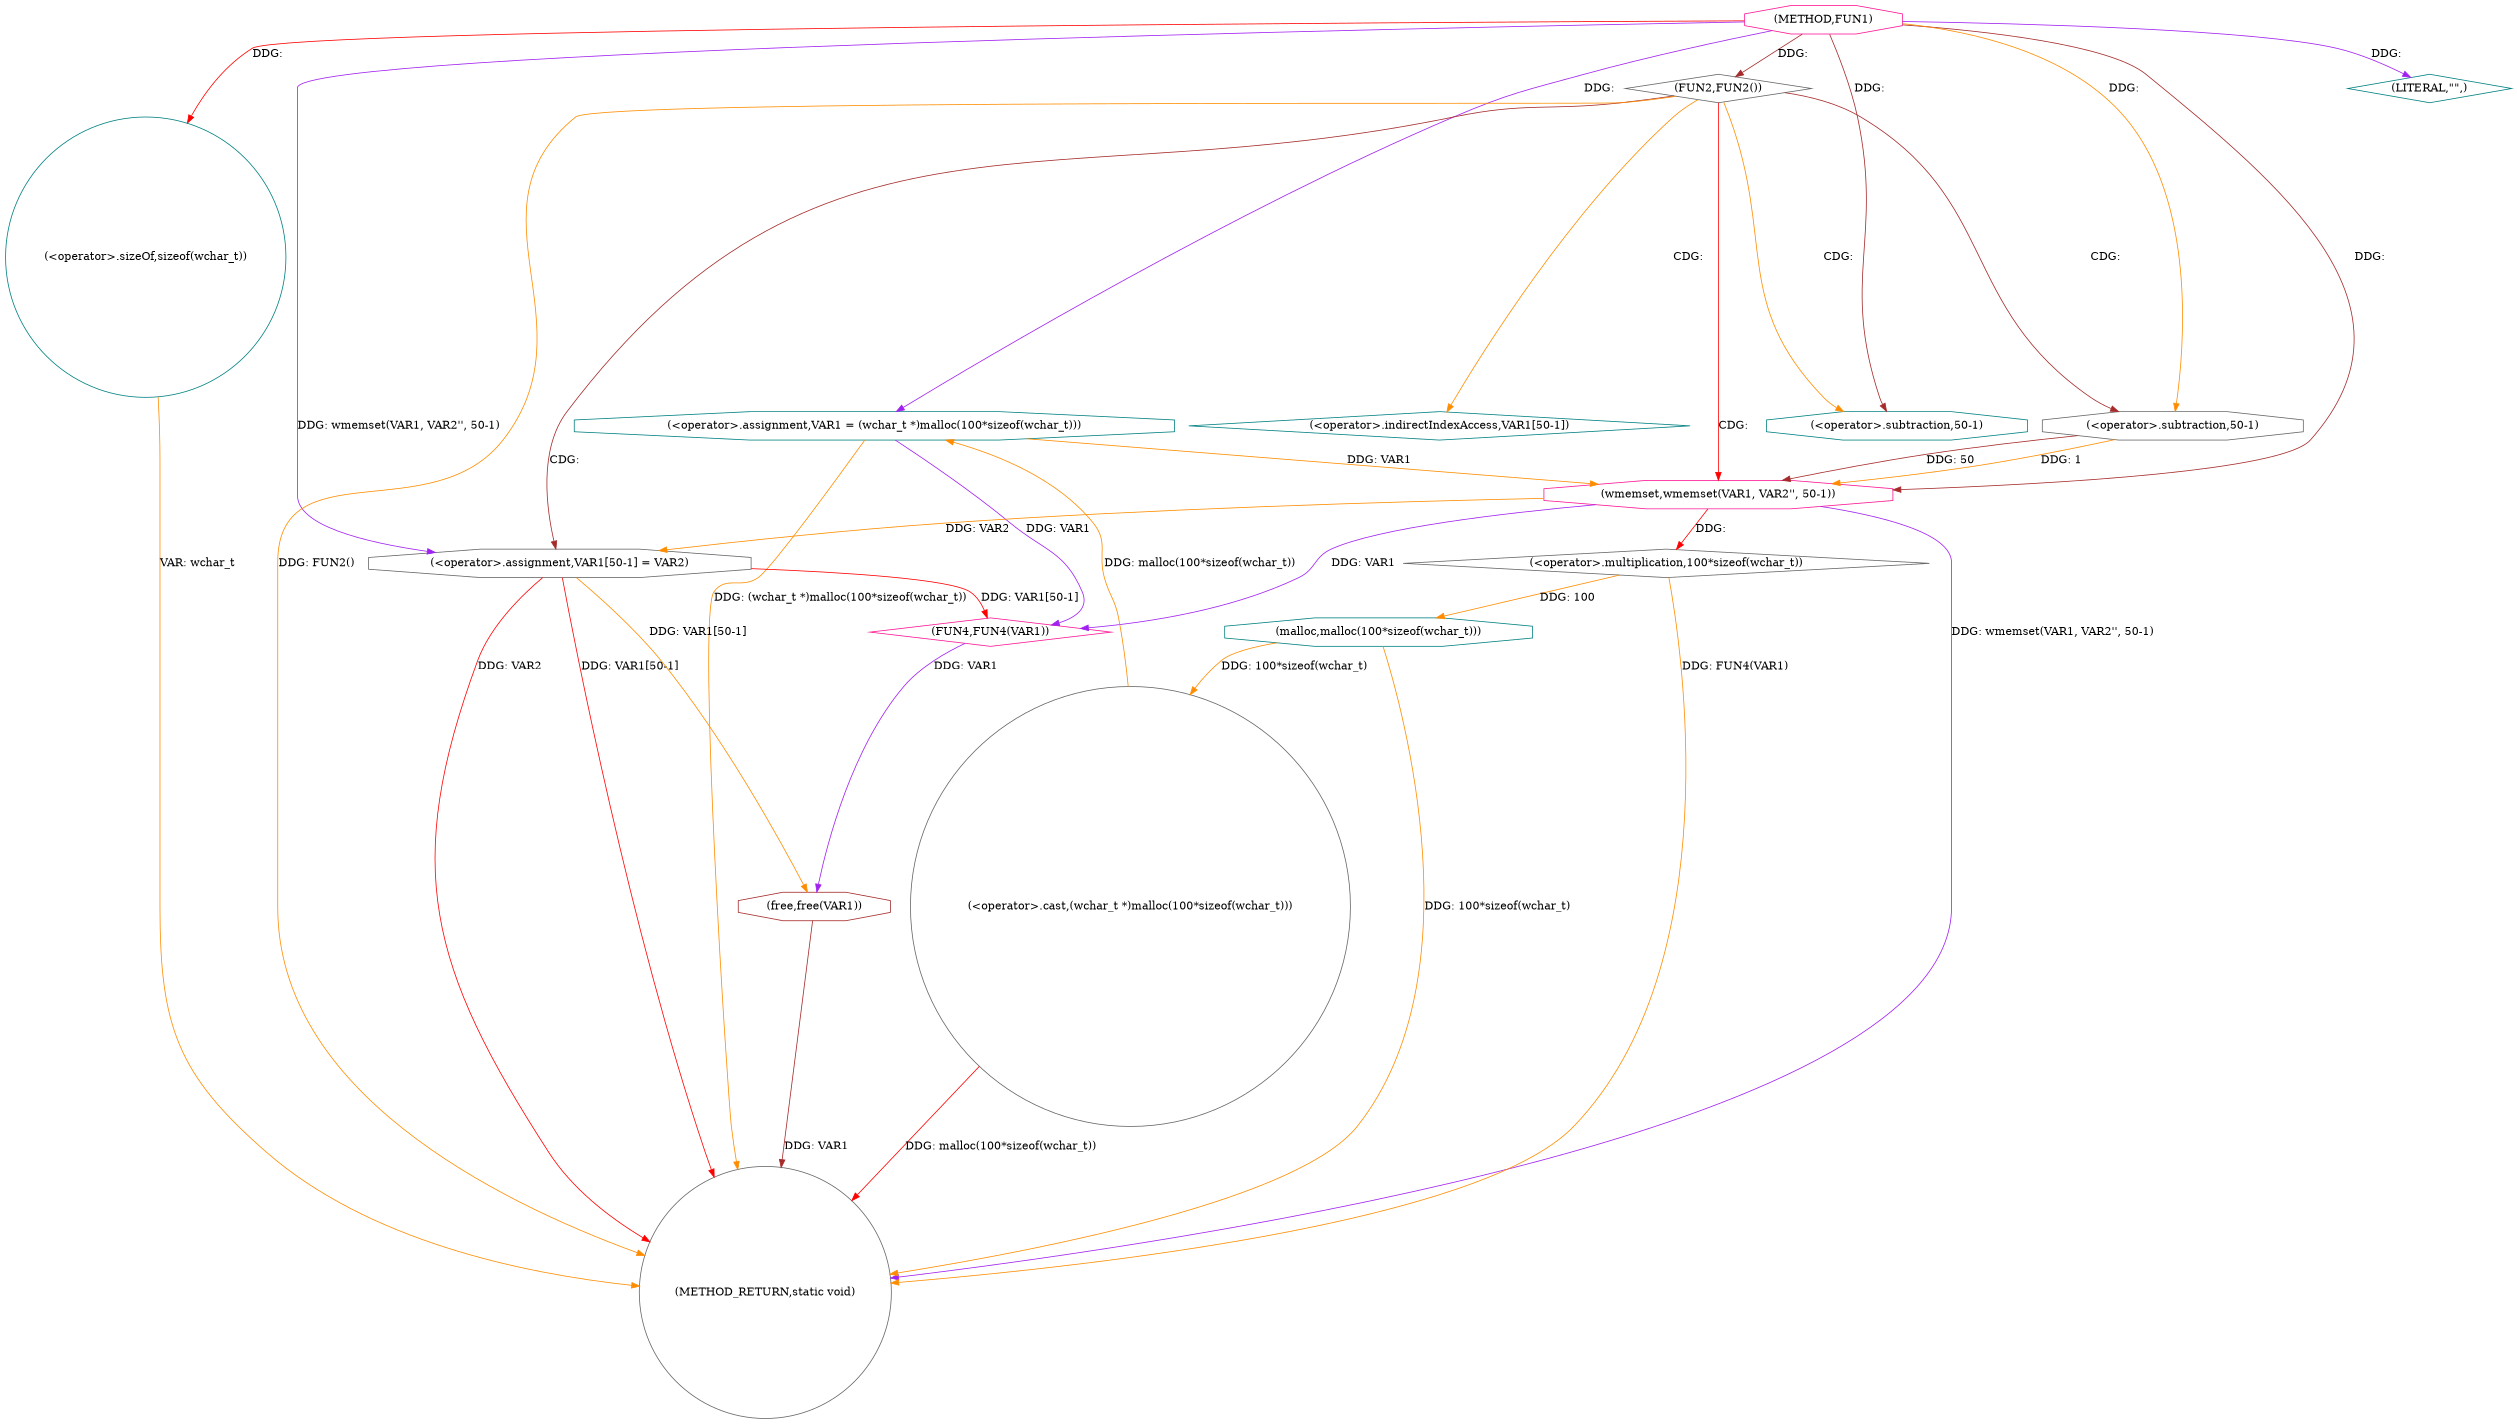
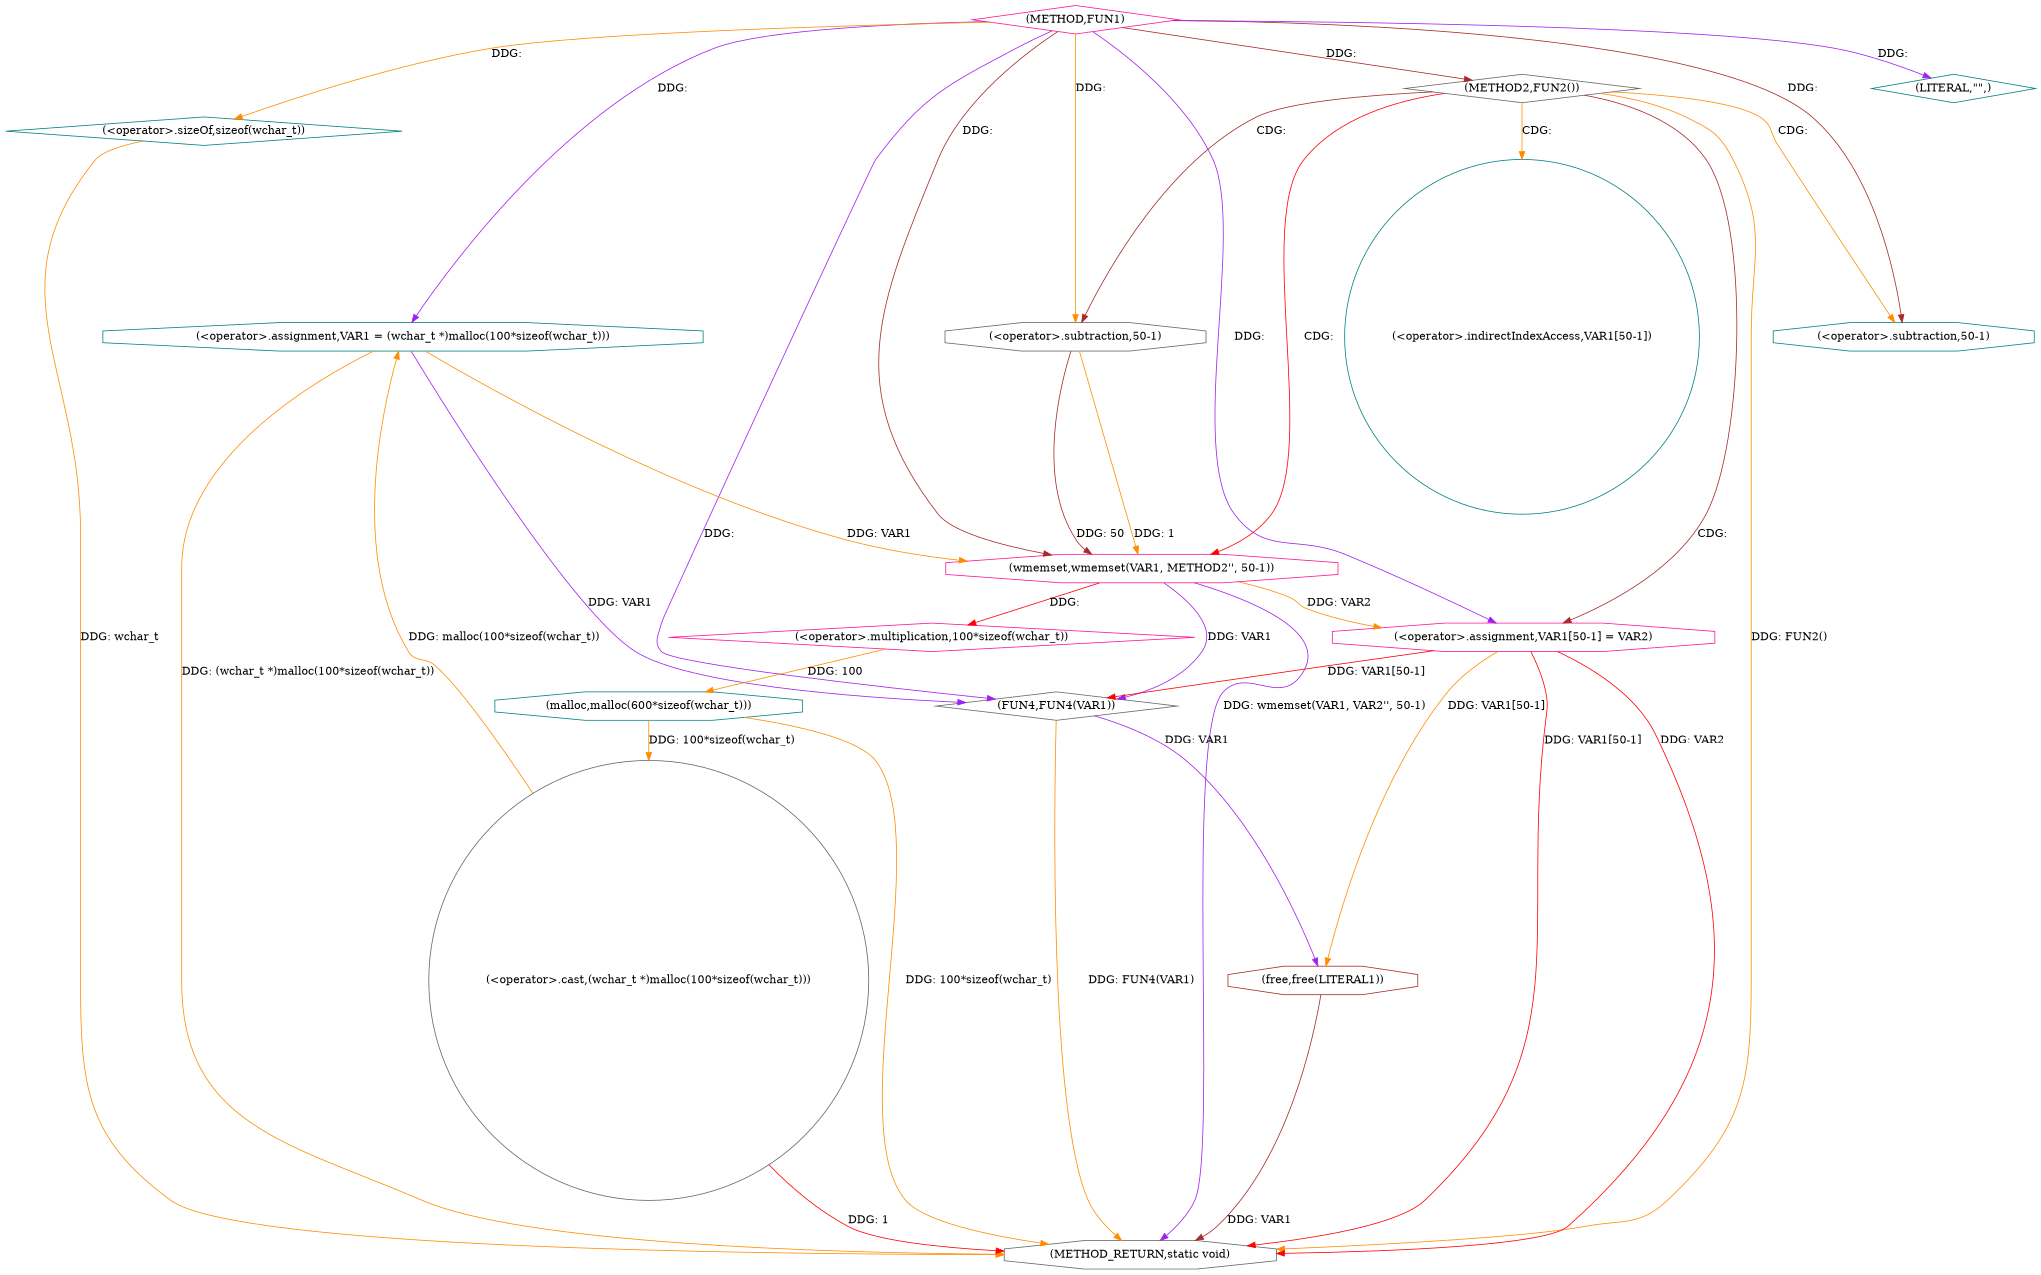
node "(METHOD,FUN1)": shape octagon -> diamond
edge "(METHOD,FUN1)" -> "(<operator>.sizeOf,sizeof(wchar_t))": color red -> darkorange
node "(FUN2,FUN2())": label "(FUN2,FUN2())" -> "(METHOD2,FUN2())"
node "(<operator>.sizeOf,sizeof(wchar_t))": shape circle -> diamond
edge "(METHOD,FUN1)" -> "(<operator>.assignment,VAR1[50-1] = VAR2)": label "DDG: wmemset(VAR1, VAR2'', 50-1)" -> "DDG: "
node "(<operator>.indirectIndexAccess,VAR1[50-1])": shape diamond -> circle
edge "(METHOD,FUN1)" -> "(FUN4,FUN4(VAR1))": added, label "DDG:"
node "(wmemset,wmemset(VAR1, VAR2'', 50-1))": label "(wmemset,wmemset(VAR1, VAR2'', 50-1))" -> "(wmemset,wmemset(VAR1, METHOD2'', 50-1))"
edge "(<operator>.sizeOf,sizeof(wchar_t))" -> "(METHOD_RETURN,static void)": label "VAR: wchar_t" -> "DDG: wchar_t"
node "(<operator>.assignment,VAR1[50-1] = VAR2)": color gray40 -> deeppink
node "(<operator>.multiplication,100*sizeof(wchar_t))": color gray40 -> deeppink
node "(FUN4,FUN4(VAR1))": color deeppink -> gray40
node "(malloc,malloc(100*sizeof(wchar_t)))": label "(malloc,malloc(100*sizeof(wchar_t)))" -> "(malloc,malloc(600*sizeof(wchar_t)))"
node "(free,free(VAR1))": label "(free,free(VAR1))" -> "(free,free(LITERAL1))"
edge "(<operator>.multiplication,100*sizeof(wchar_t))" -> "(METHOD_RETURN,static void)": now "(FUN4,FUN4(VAR1))" -> "(METHOD_RETURN,static void)"
edge "(<operator>.cast,(wchar_t *)malloc(100*sizeof(wchar_t)))" -> "(METHOD_RETURN,static void)": label "DDG: malloc(100*sizeof(wchar_t))" -> "DDG: 1"
node "(METHOD_RETURN,static void)": shape circle -> octagon
